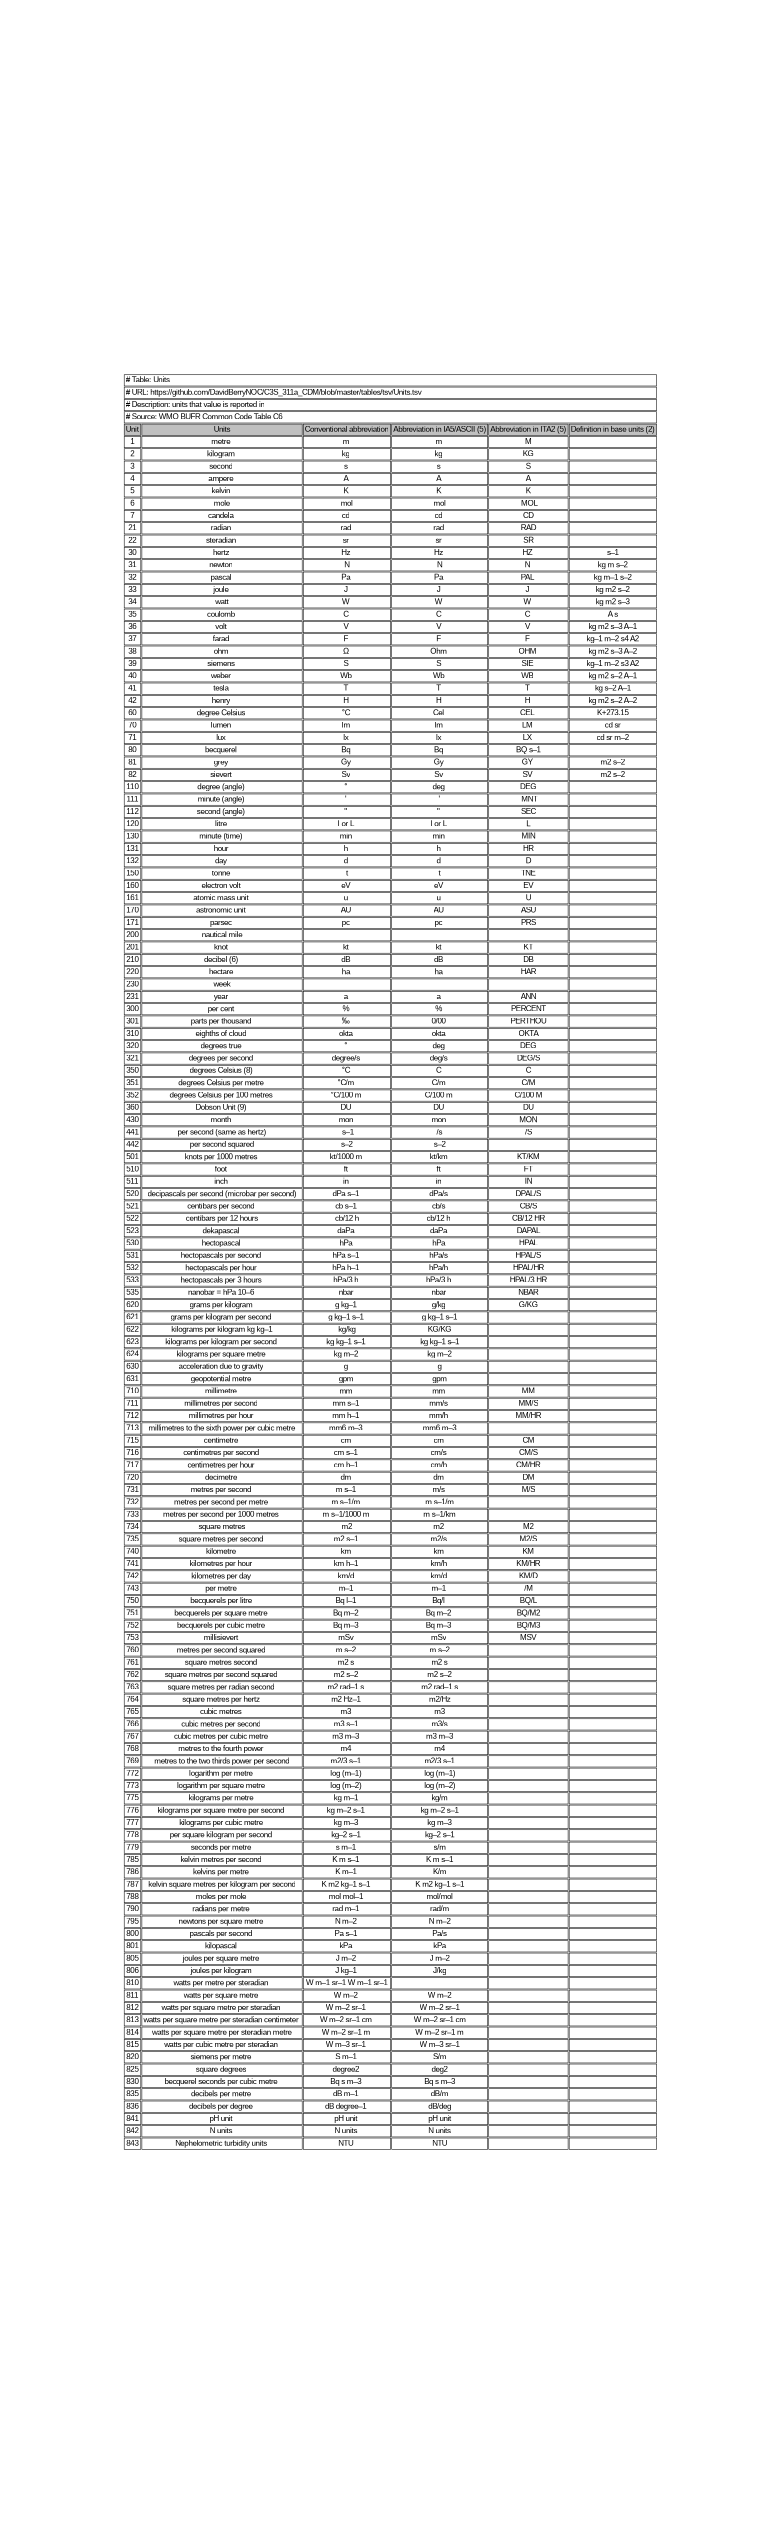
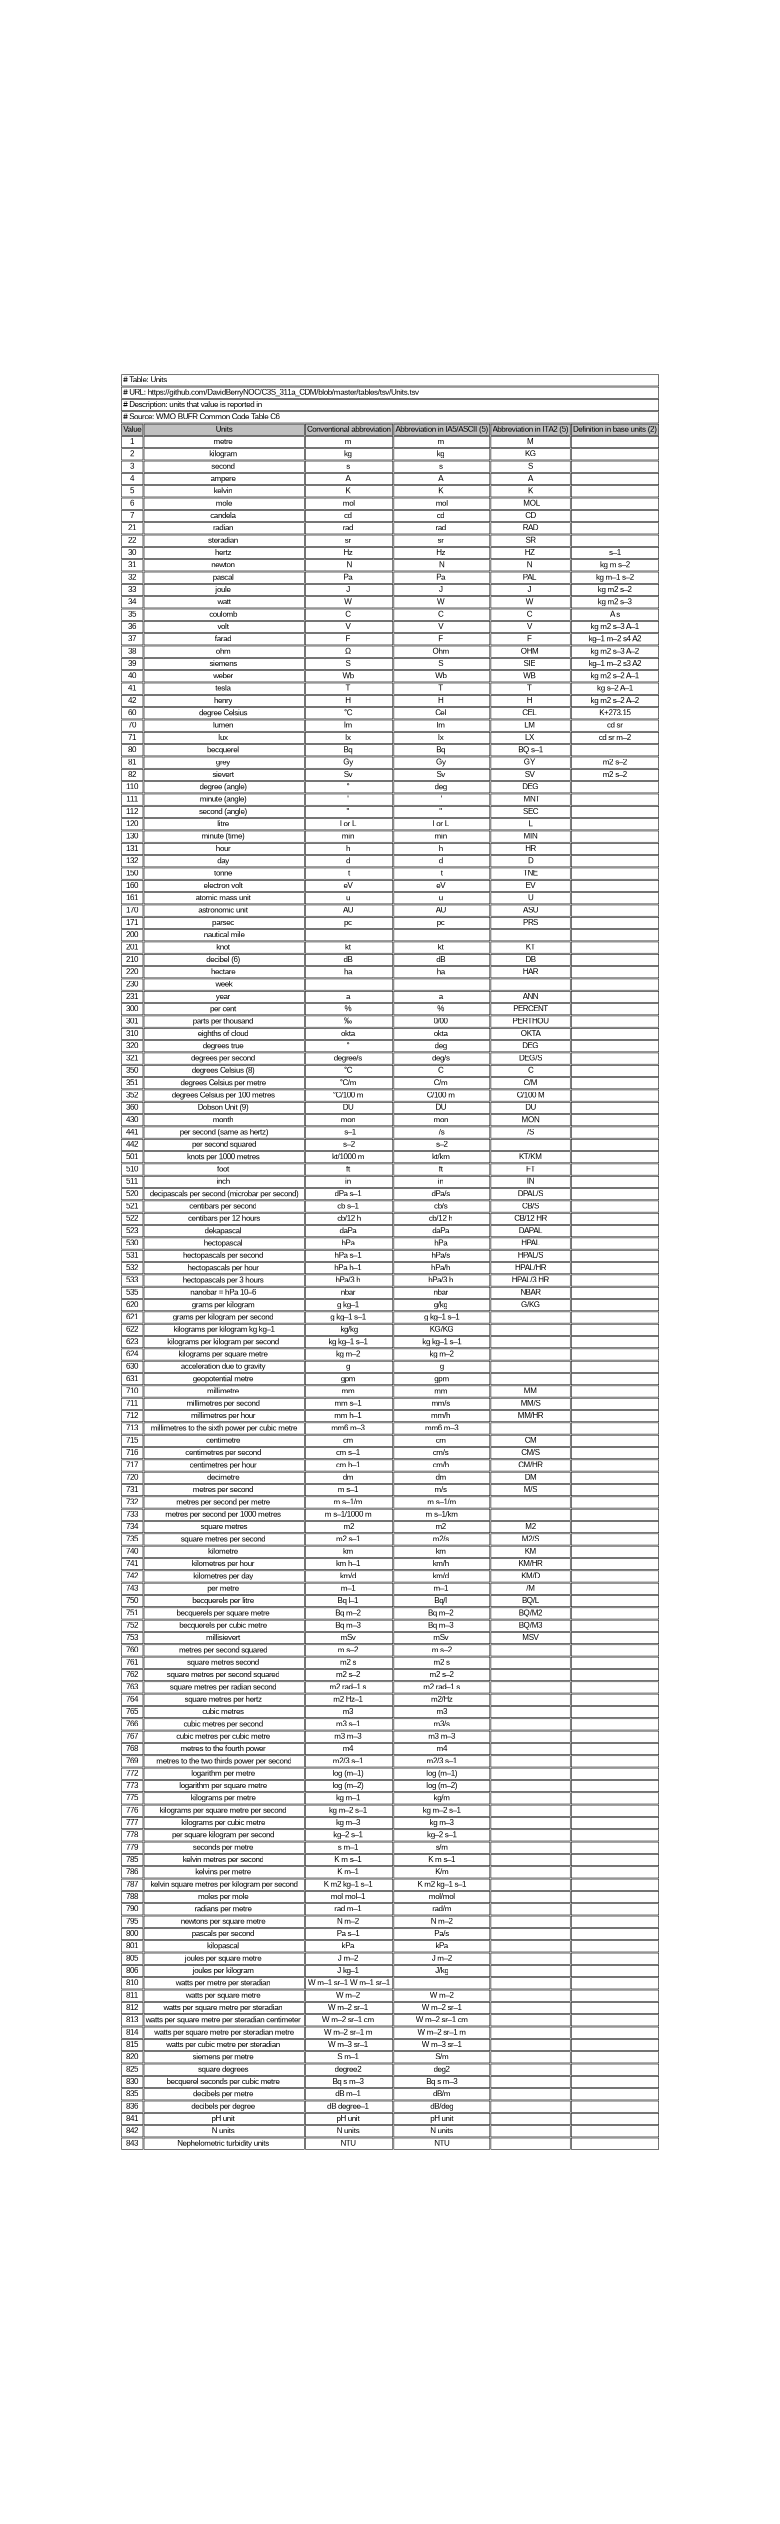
node "# Table: Units": text "Unit" -> "Value"
